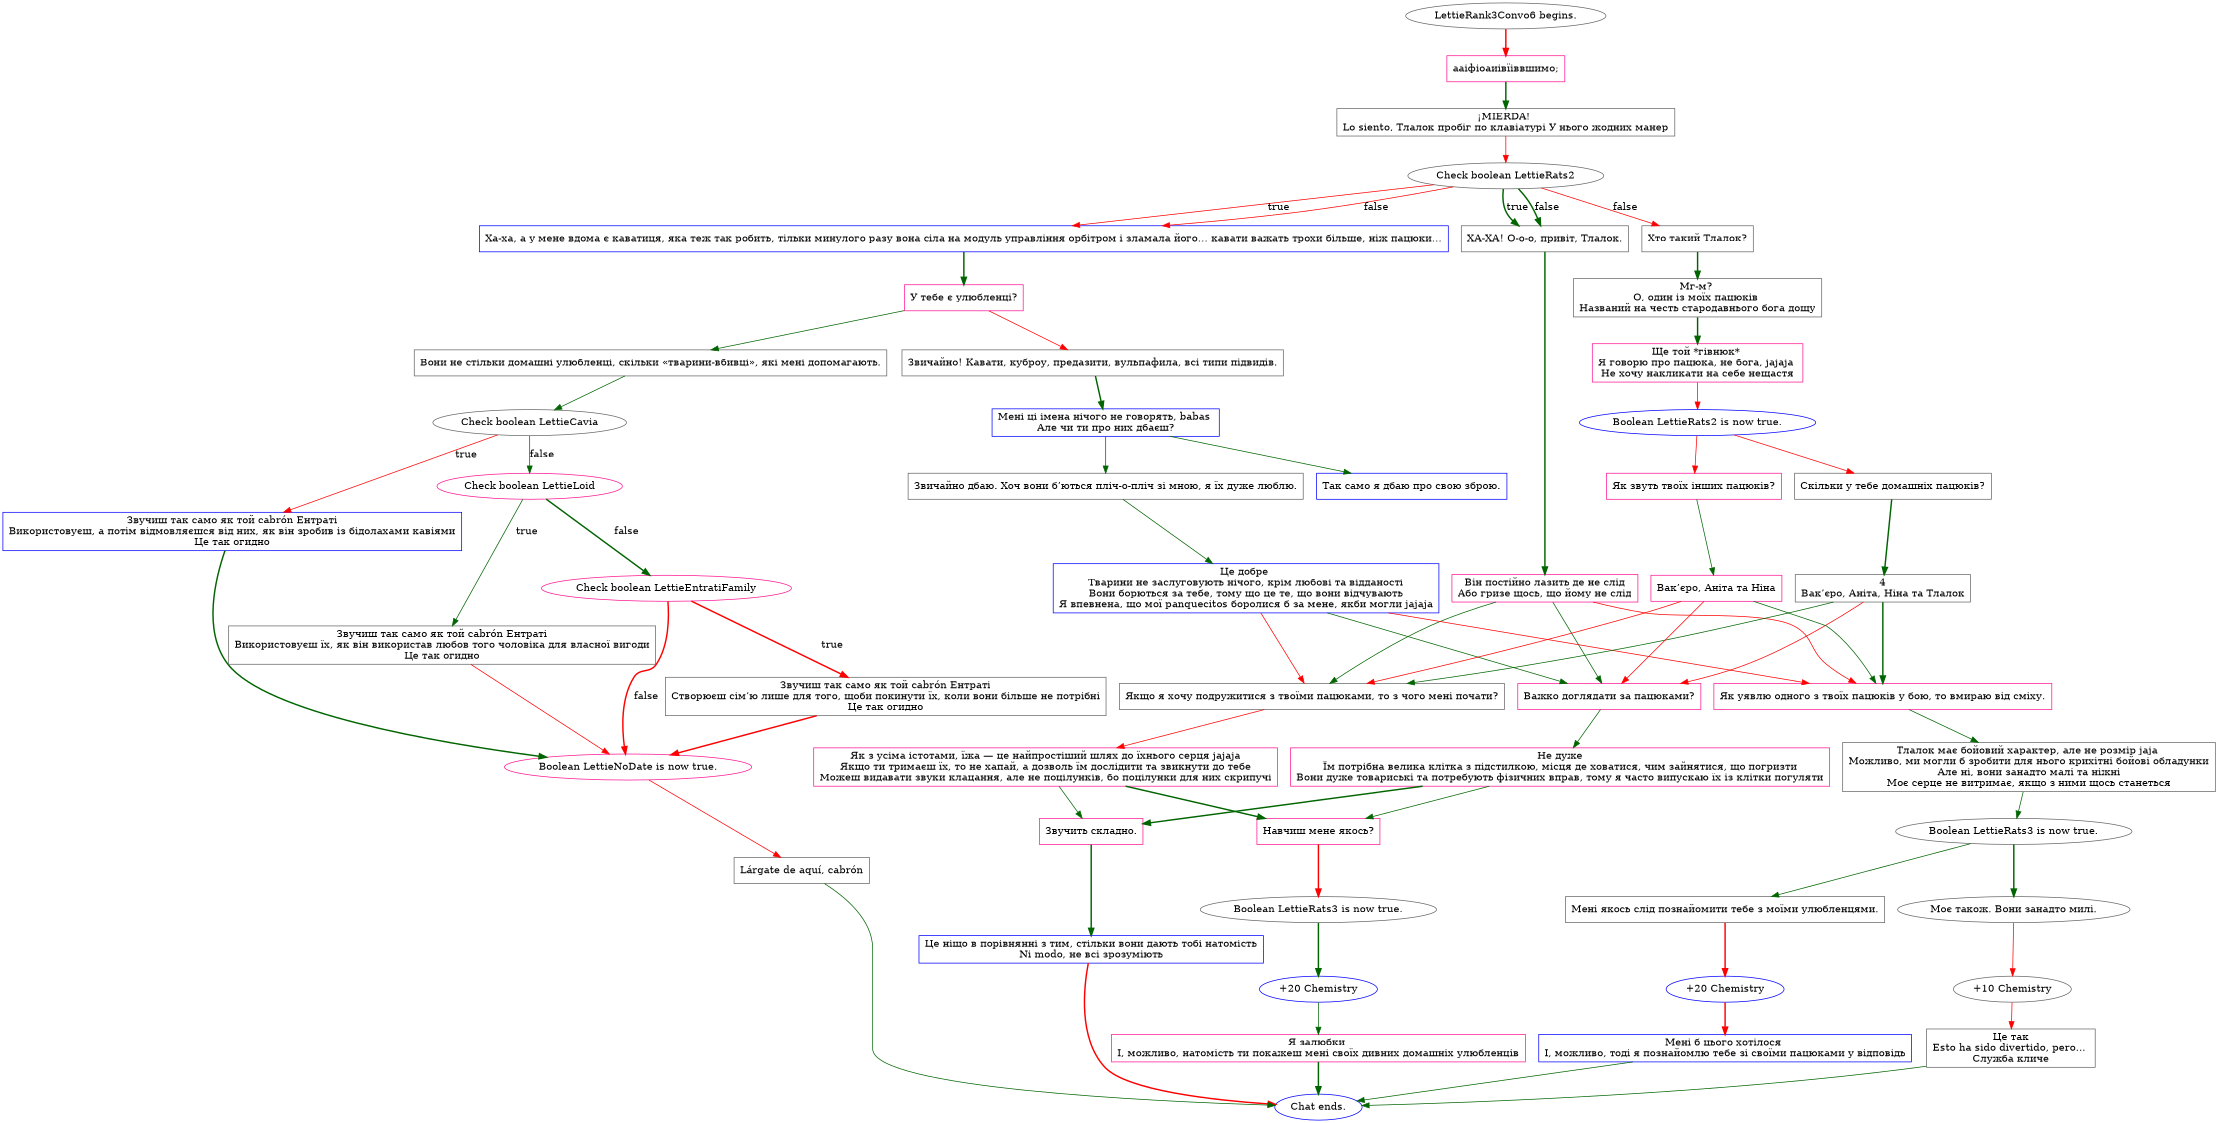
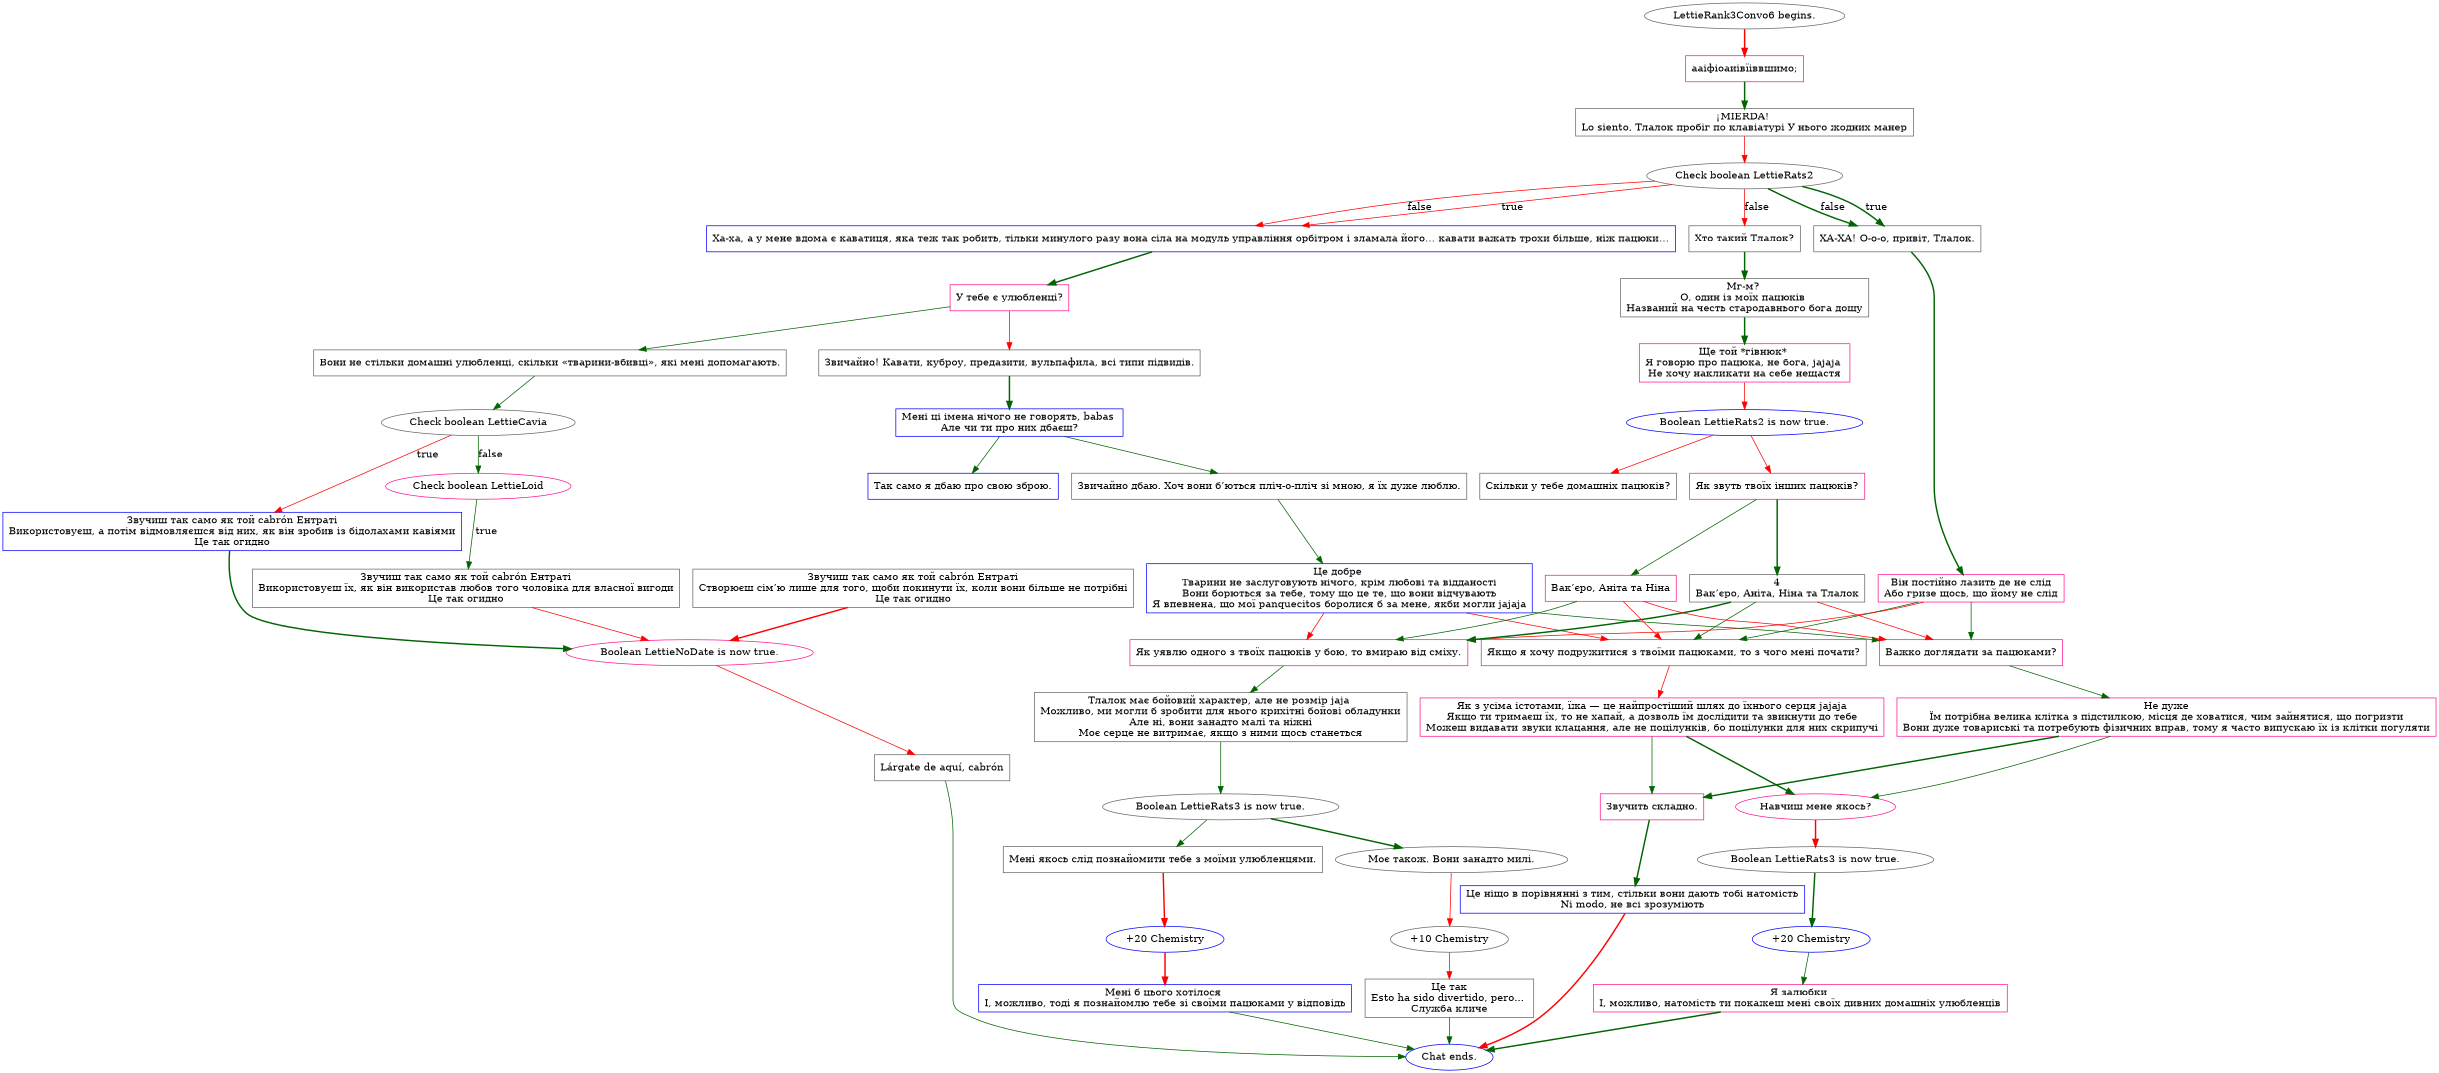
edge "Скільки у тебе домашніх пацюків?" -> "4 Вак’єро, Аніта, Ніна та Тлалок": now "Як звуть твоїх інших пацюків?" -> "4 Вак’єро, Аніта, Ніна та Тлалок"
node "Check boolean LettieEntratiFamily": removed
node "Навчиш мене якось?": shape box -> ellipse
